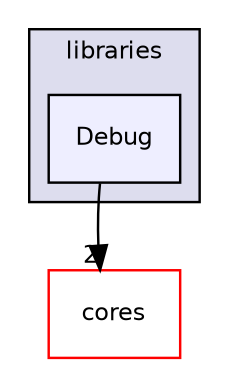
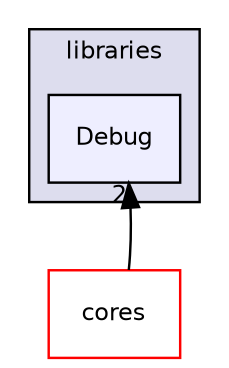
edge "Debug" -> "cores": reversed
